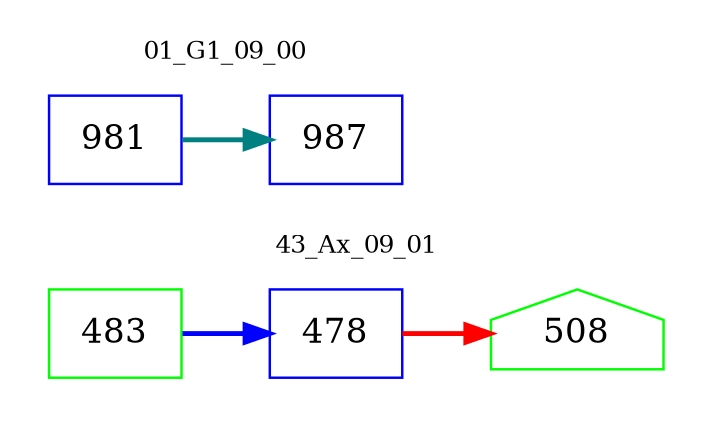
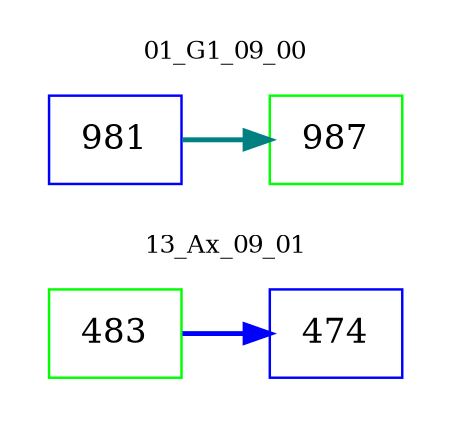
node "987": color blue -> green
cluster "43_Ax_09_01": label "43_Ax_09_01" -> "13_Ax_09_01"
node "478": label "478" -> "474"
node "508": removed
